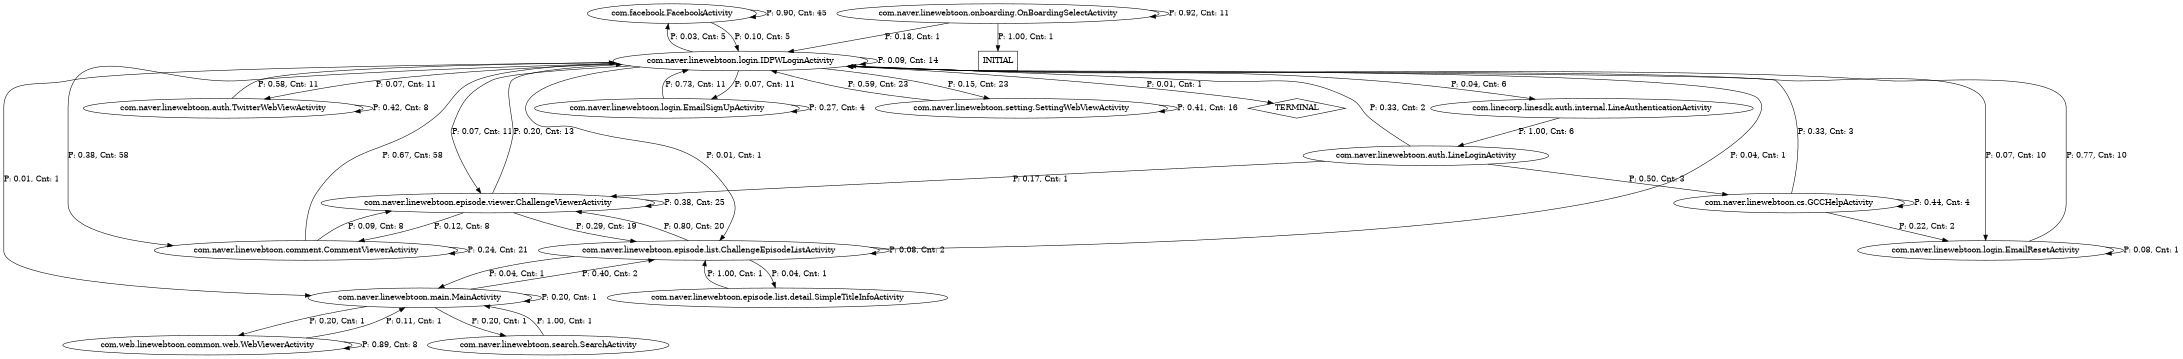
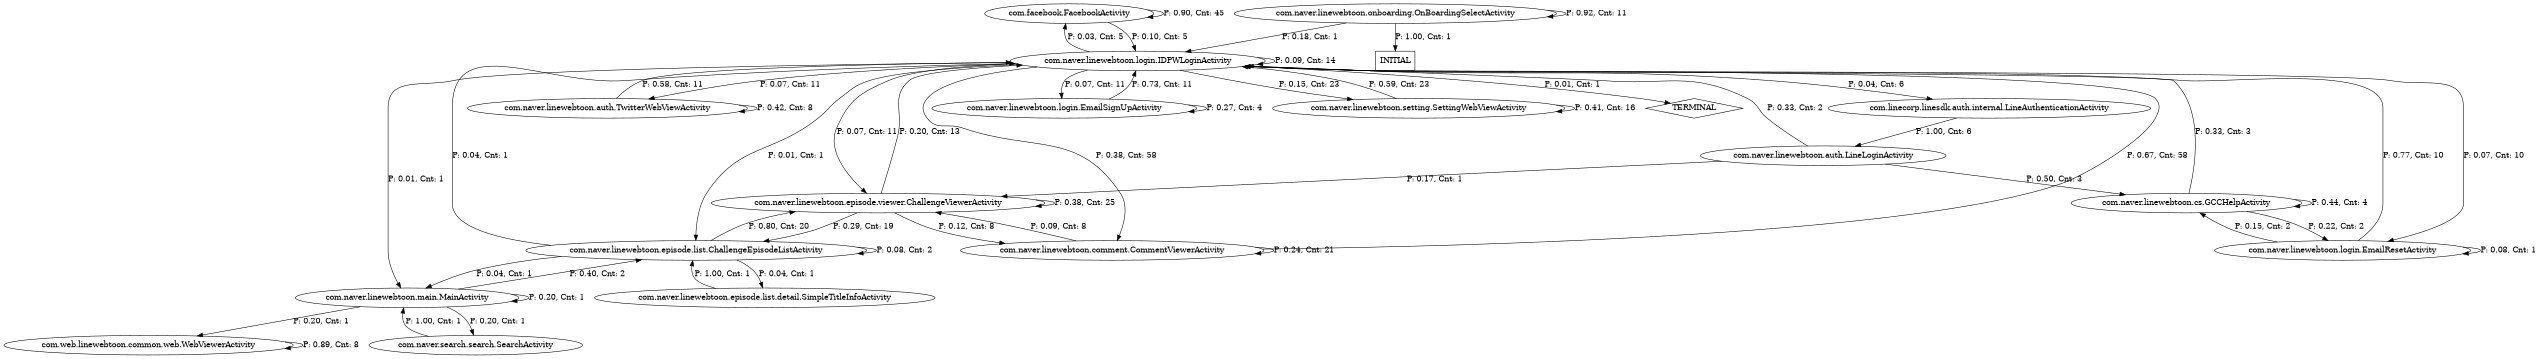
edge "com.naver.linewebtoon.login.EmailResetActivity" -> "com.naver.linewebtoon.cs.GCCHelpActivity": added, label "P: 0.15, Cnt: 2"
edge "com.web.linewebtoon.common.web.WebViewerActivity" -> "com.naver.linewebtoon.main.MainActivity": removed, label "P: 0.11, Cnt: 1"
node "com.naver.linewebtoon.search.SearchActivity": label "com.naver.linewebtoon.search.SearchActivity" -> "com.naver.search.search.SearchActivity"
